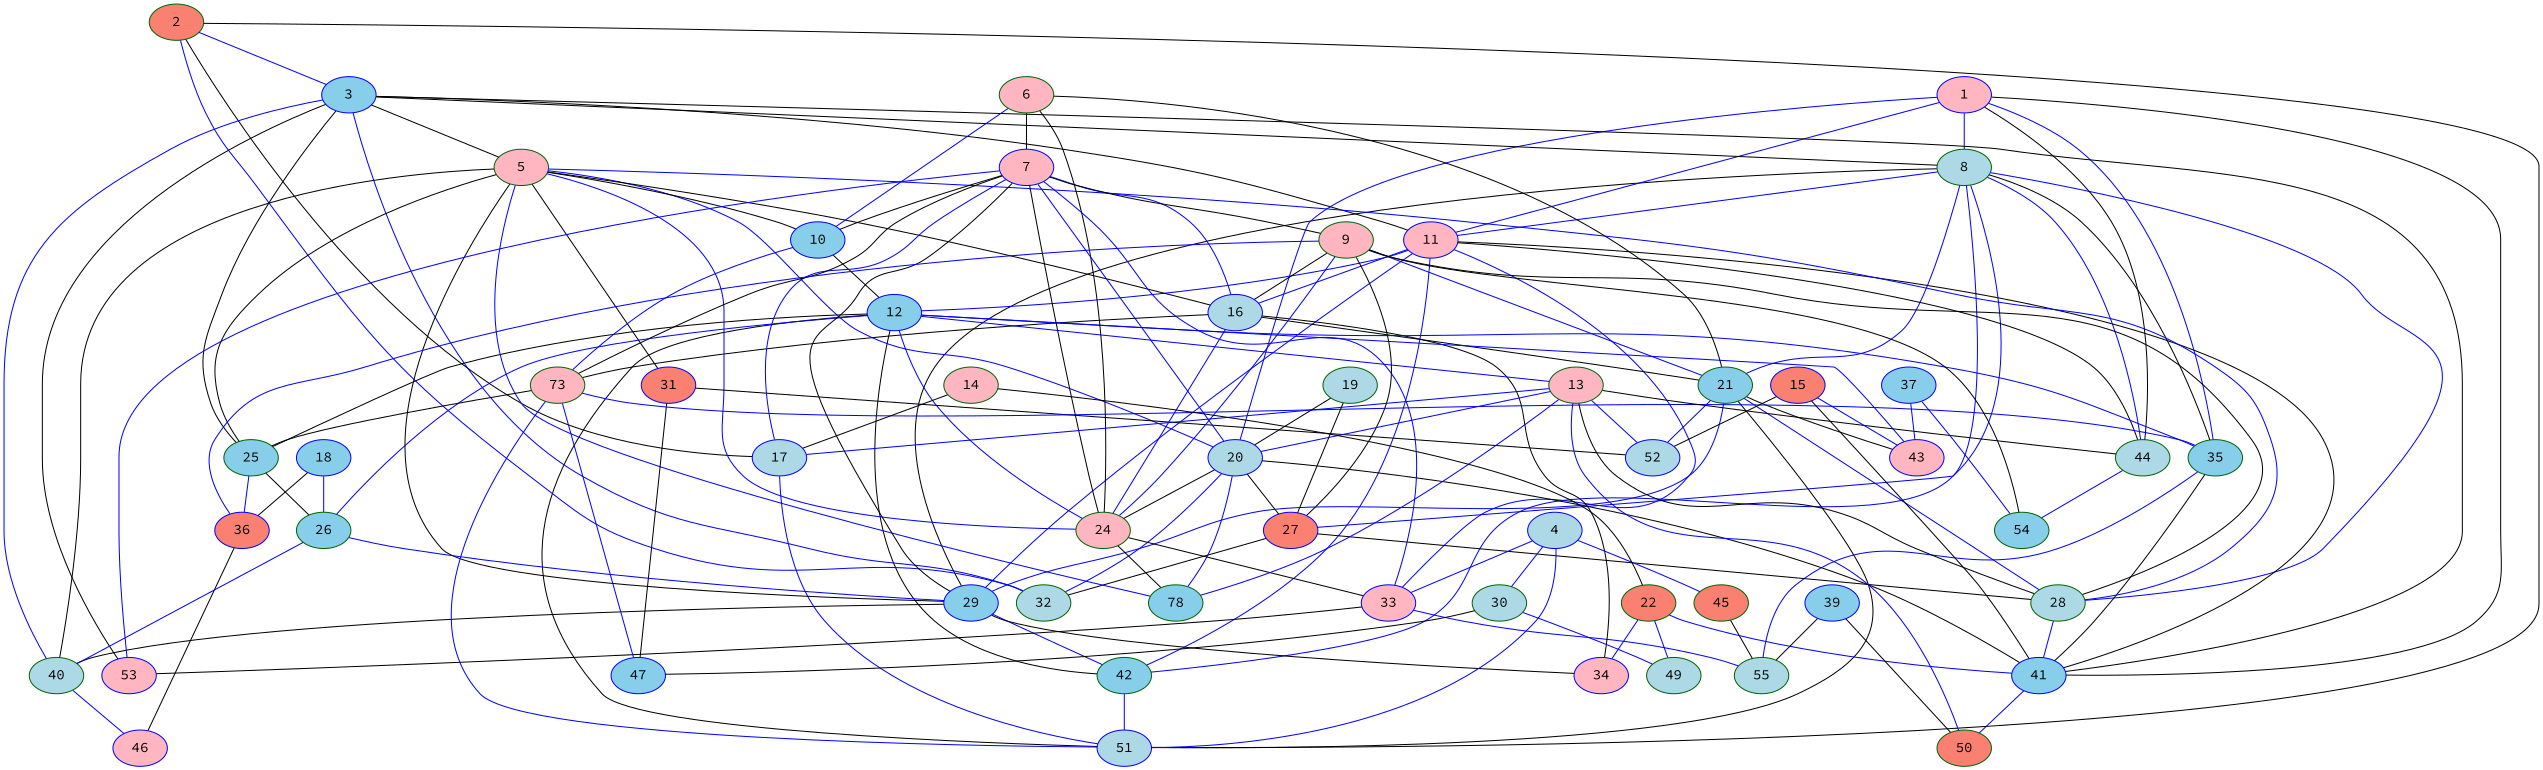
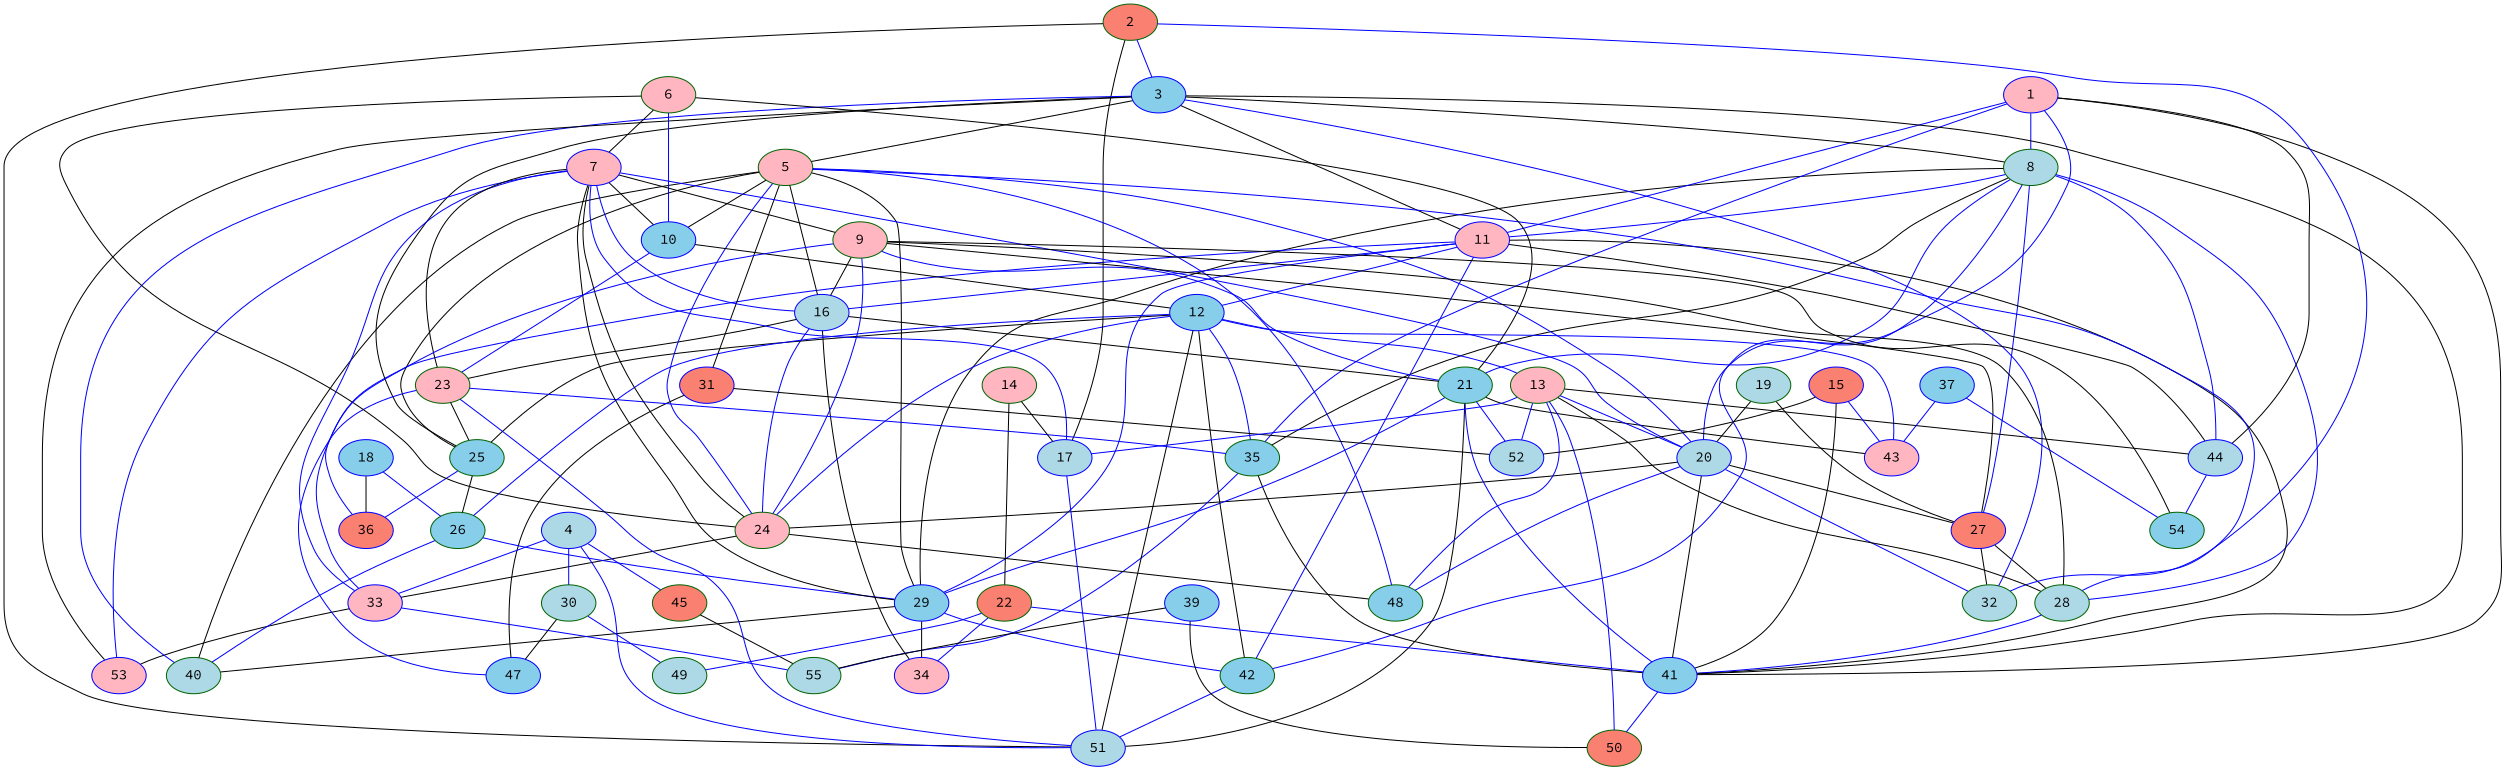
node "73": label "73" -> "23"
node "44": color darkgreen -> blue
edge "21" -- "28": now "21" -- "41"
node "78": label "78" -> "48"
node "46": removed
